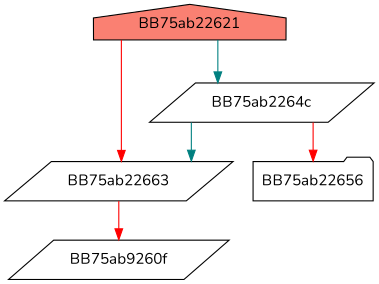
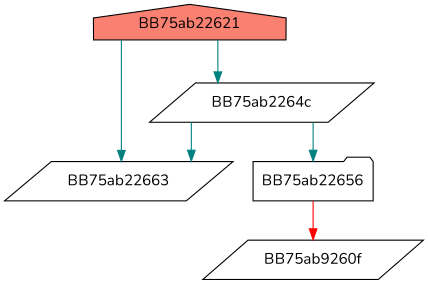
edge "BB75ab22621" -> "BB75ab22663": color red -> teal
edge "BB75ab2264c" -> "BB75ab22656": color red -> teal
edge "BB75ab22663" -> "BB75ab9260f": now "BB75ab22656" -> "BB75ab9260f"
